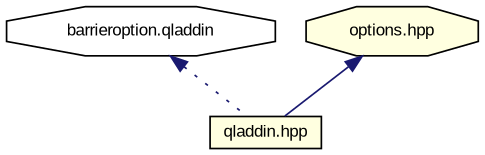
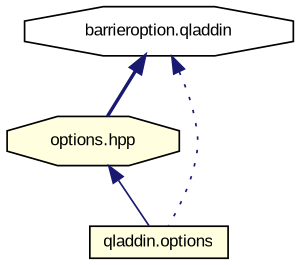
edge "options.hpp" -> "barrieroption.qladdin": added
node "qladdin.hpp": label "qladdin.hpp" -> "qladdin.options"
